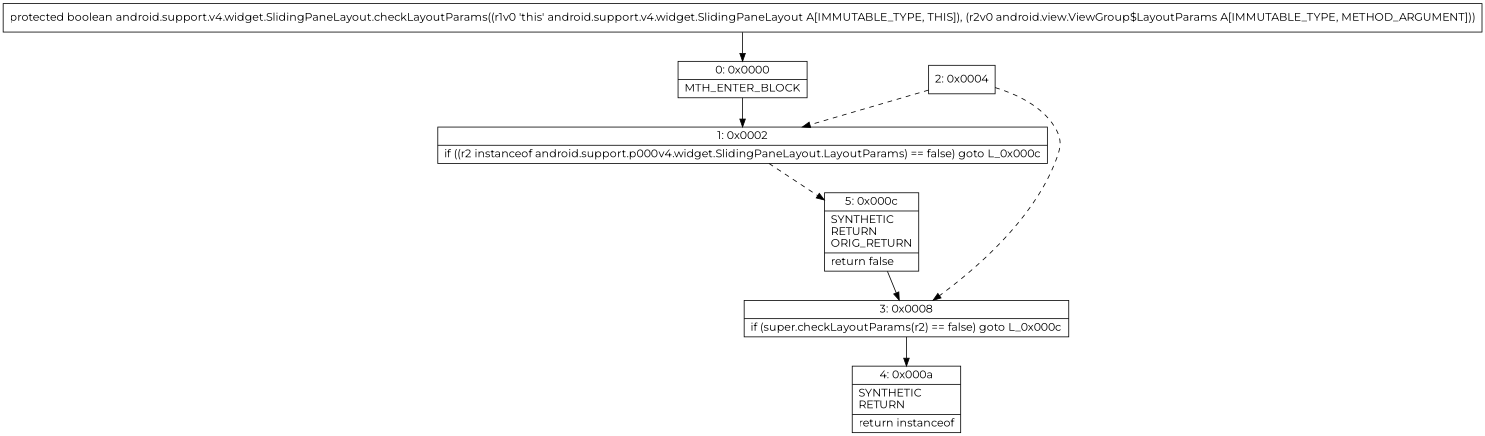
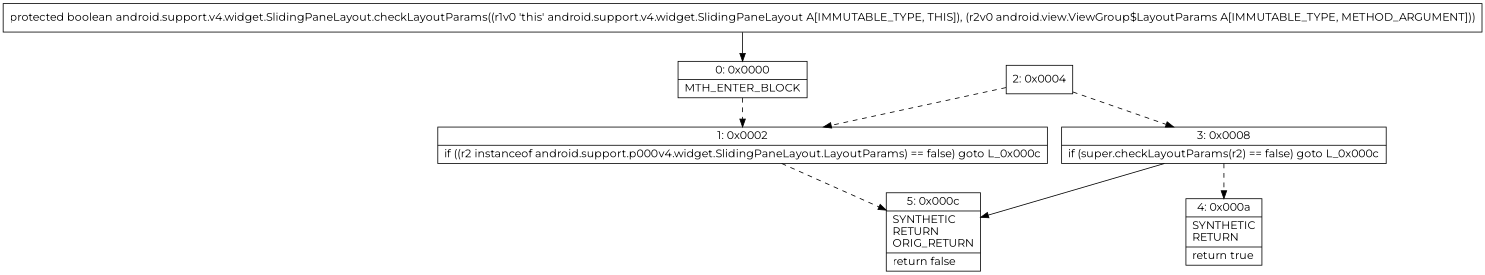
edge "0: 0x0000" -> "1: 0x0002": style solid -> dashed
edge "5: 0x000c" -> "3: 0x0008": reversed
edge "3: 0x0008" -> "4: 0x000a": style solid -> dashed
node "4: 0x000a": text "return instanceof" -> "return true"
